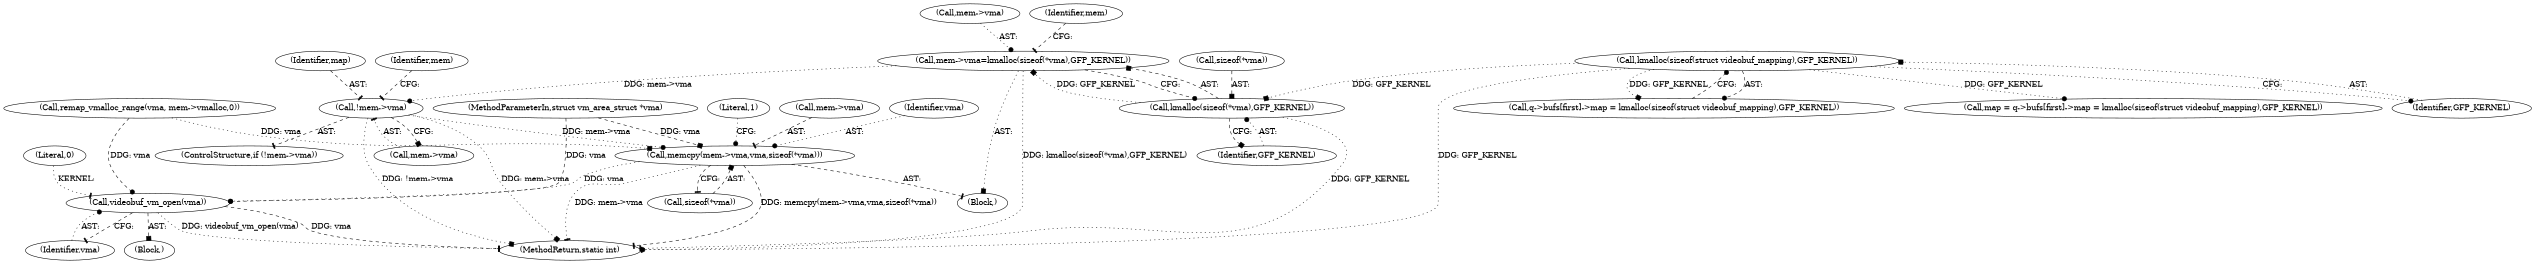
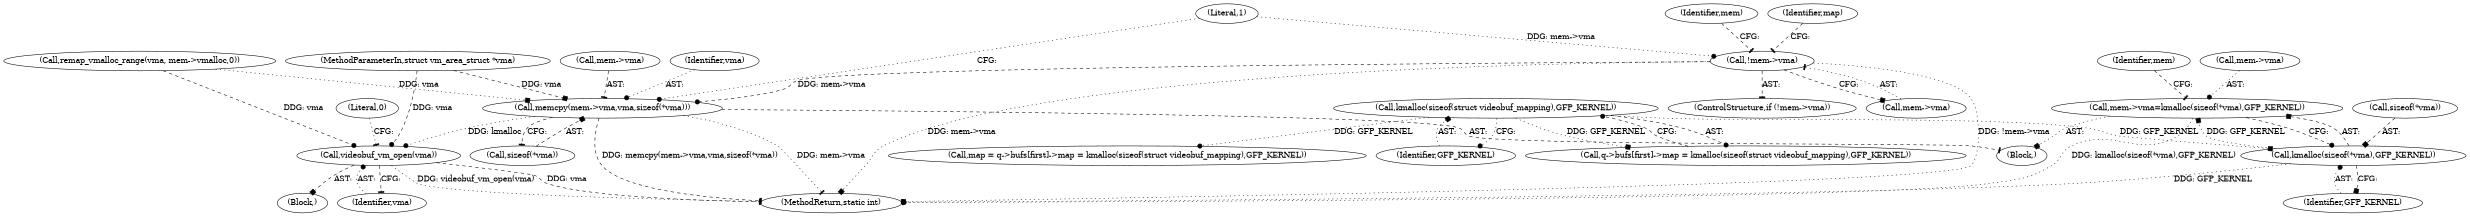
edge "(Call,mem->vma=kmalloc(sizeof(*vma),GFP_KERNEL))" -> "(Call,!mem->vma)": now "(Literal,1)" -> "(Call,!mem->vma)"
edge "(Identifier,map)" -> "(Call,!mem->vma)": label "AST: " -> "CFG: "
edge "(Call,!mem->vma)" -> "(Call,memcpy(mem->vma,vma,sizeof(*vma)))": style dotted -> dashed
edge "(Literal,0)" -> "(Call,videobuf_vm_open(vma))": label "KERNEL: " -> "CFG: "
edge "(Call,memcpy(mem->vma,vma,sizeof(*vma)))" -> "(Call,videobuf_vm_open(vma))": label "DDG: vma" -> "DDG: kmalloc"
edge "(Call,kmalloc(sizeof(struct videobuf_mapping),GFP_KERNEL))" -> "(MethodReturn,static int)": removed, label "DDG: GFP_KERNEL"
